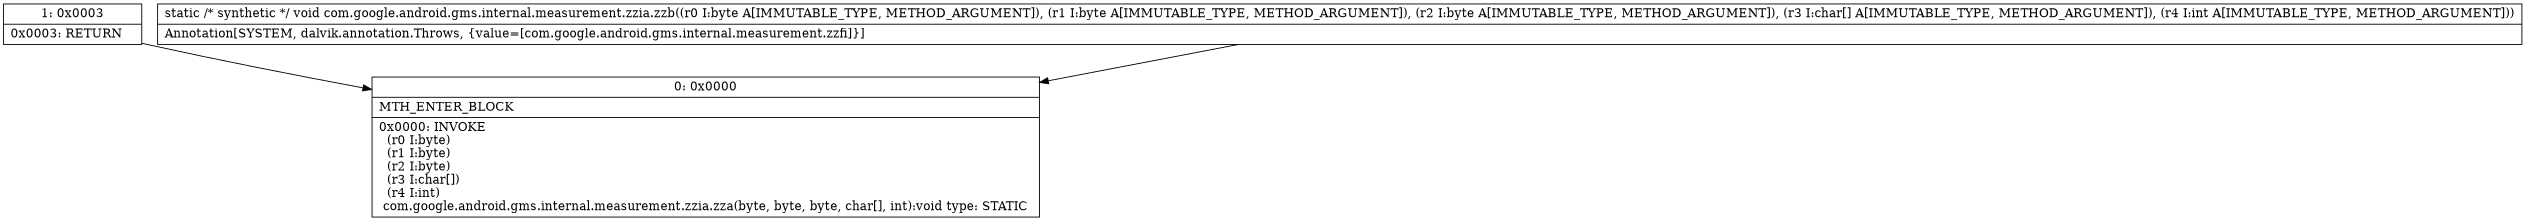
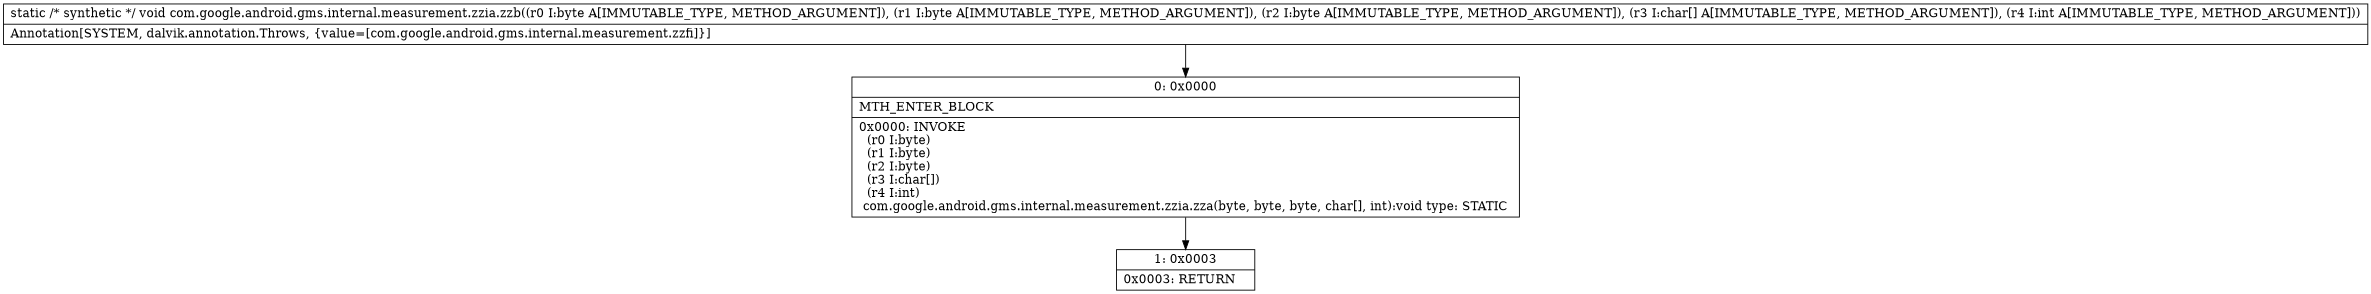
edge "1: 0x0003" -> "0: 0x0000": reversed
